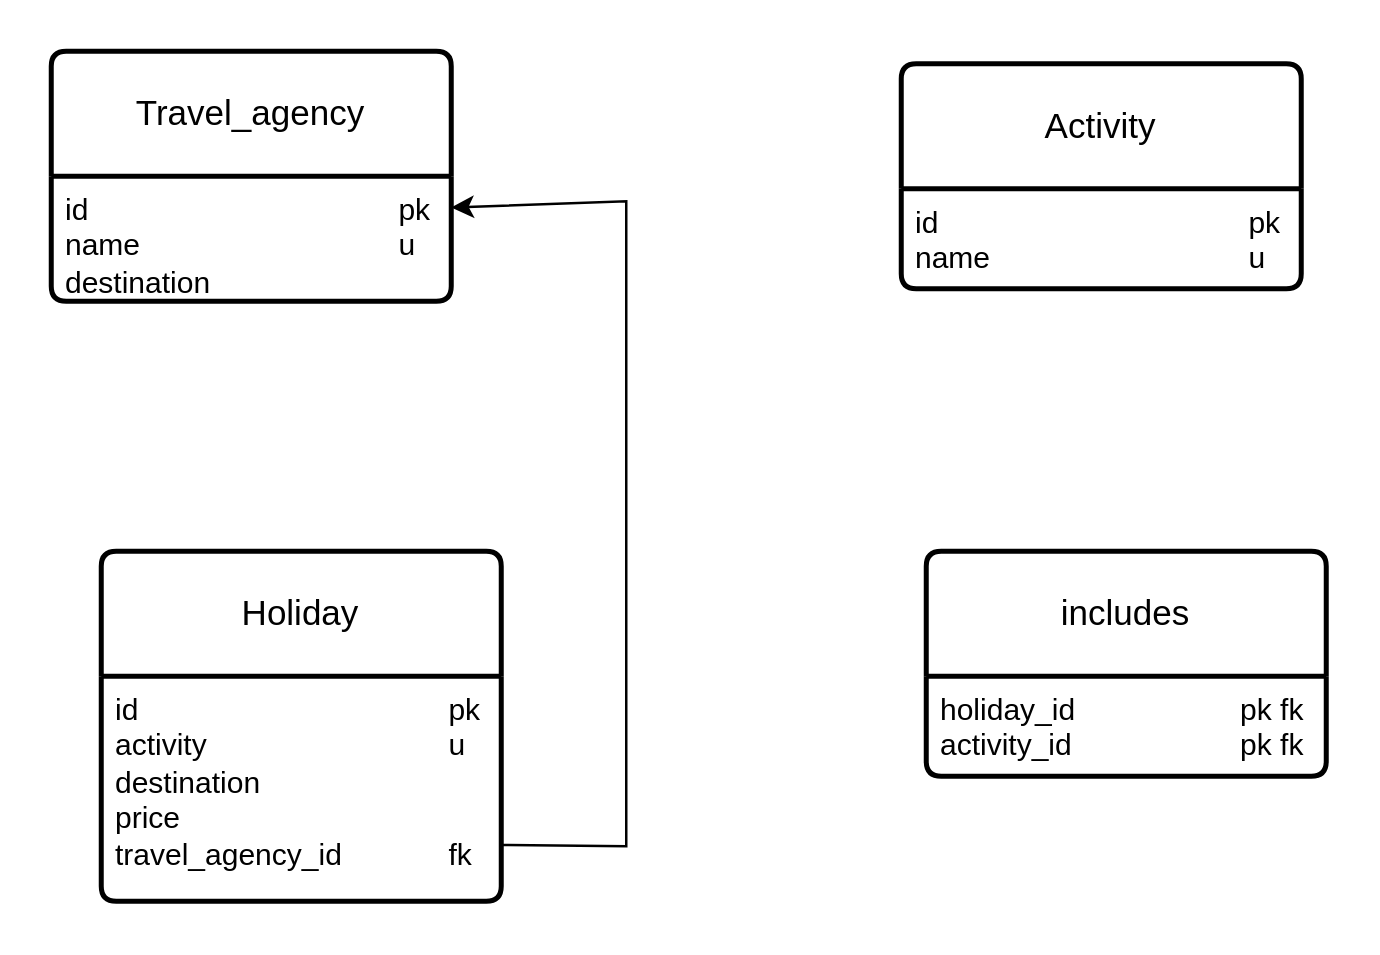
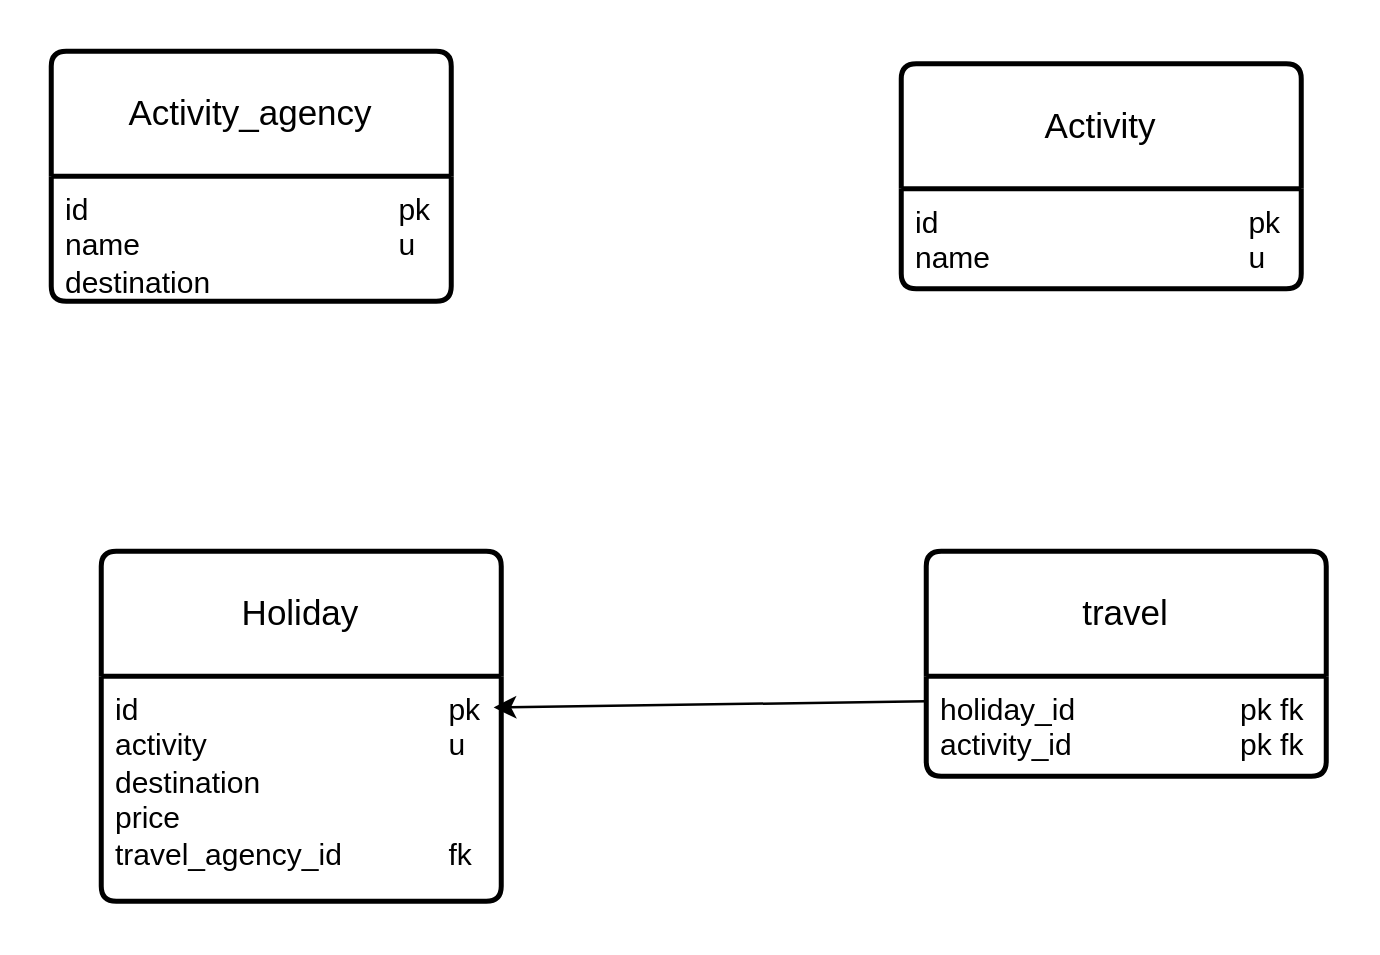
node "Travel_agency": label "Travel_agency" -> "Activity_agency"
edge "id pk activity u destination price travel_agency_id fk" -> "id pk name u destination": removed
node "includes": label "includes" -> "travel"
edge "holiday_id pk fk activity_id pk fk" -> "id pk activity u destination price travel_agency_id fk": added
